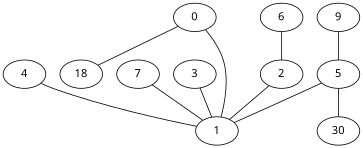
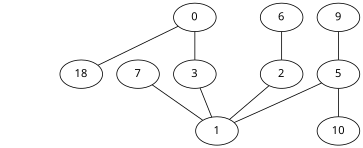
edge "0" -- "1": now "0" -- "3"
node "4": removed
node "30": label "30" -> "10"
